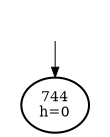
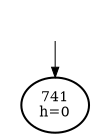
node "744 h=0": label "744 h=0" -> "741 h=0"
